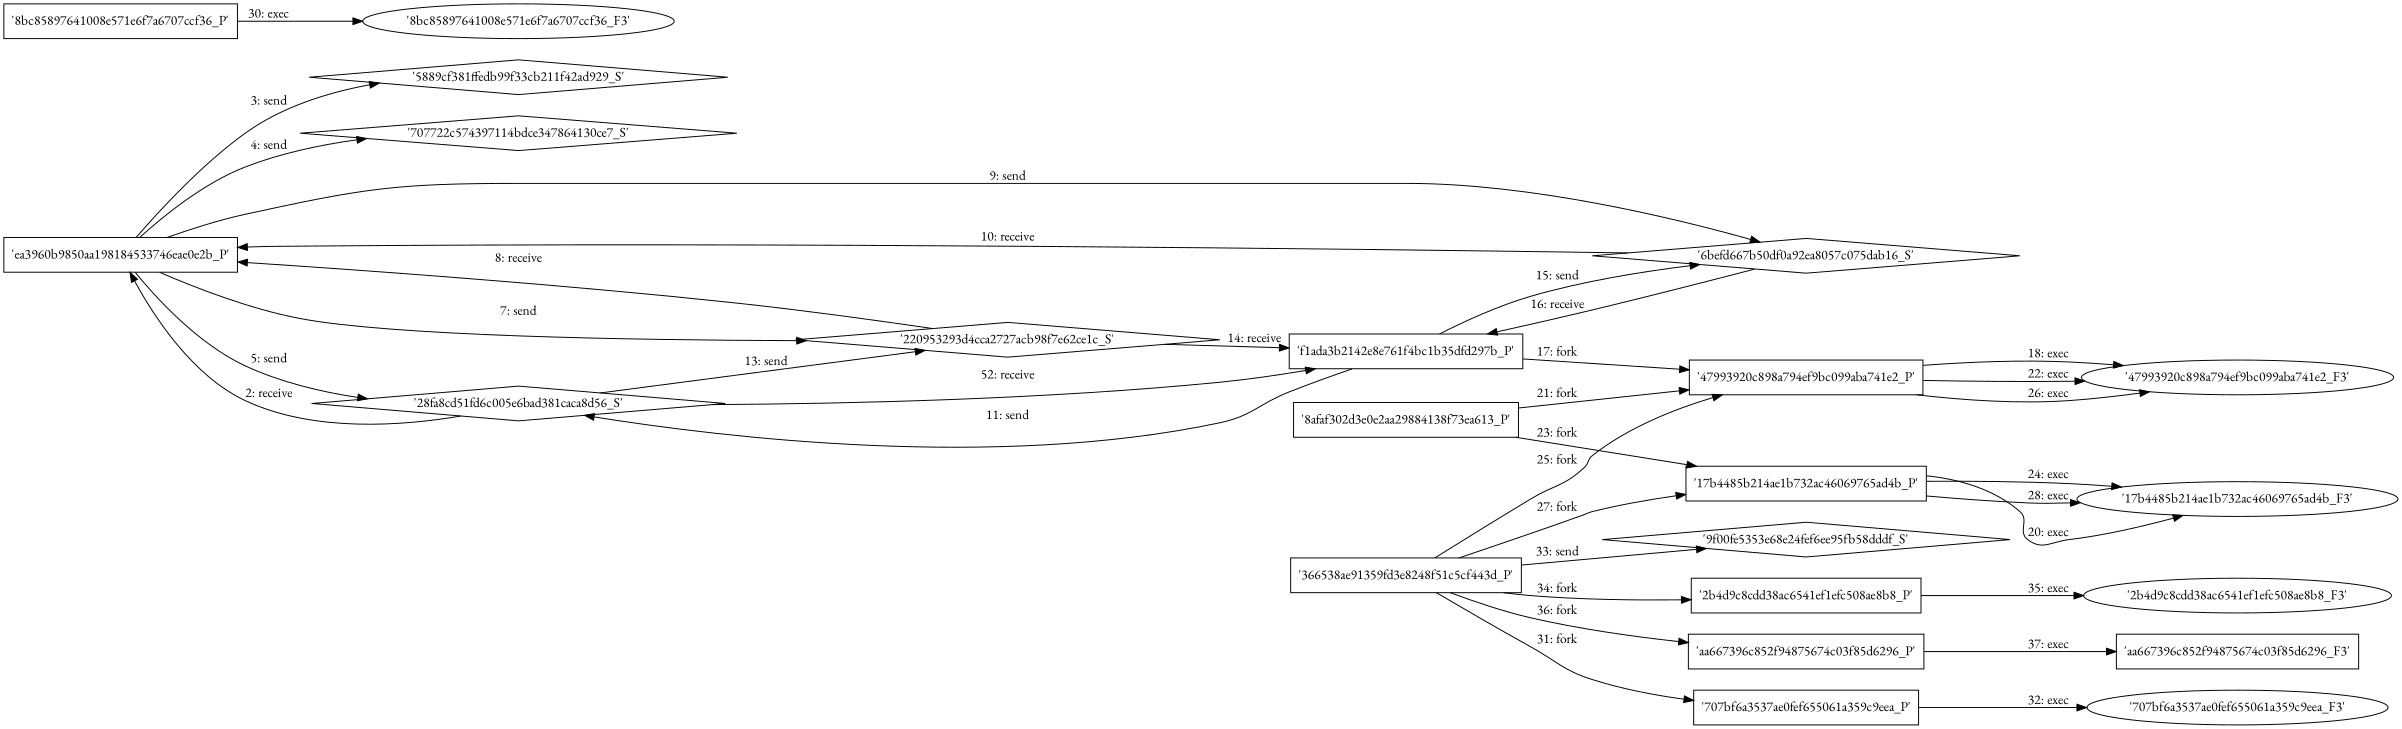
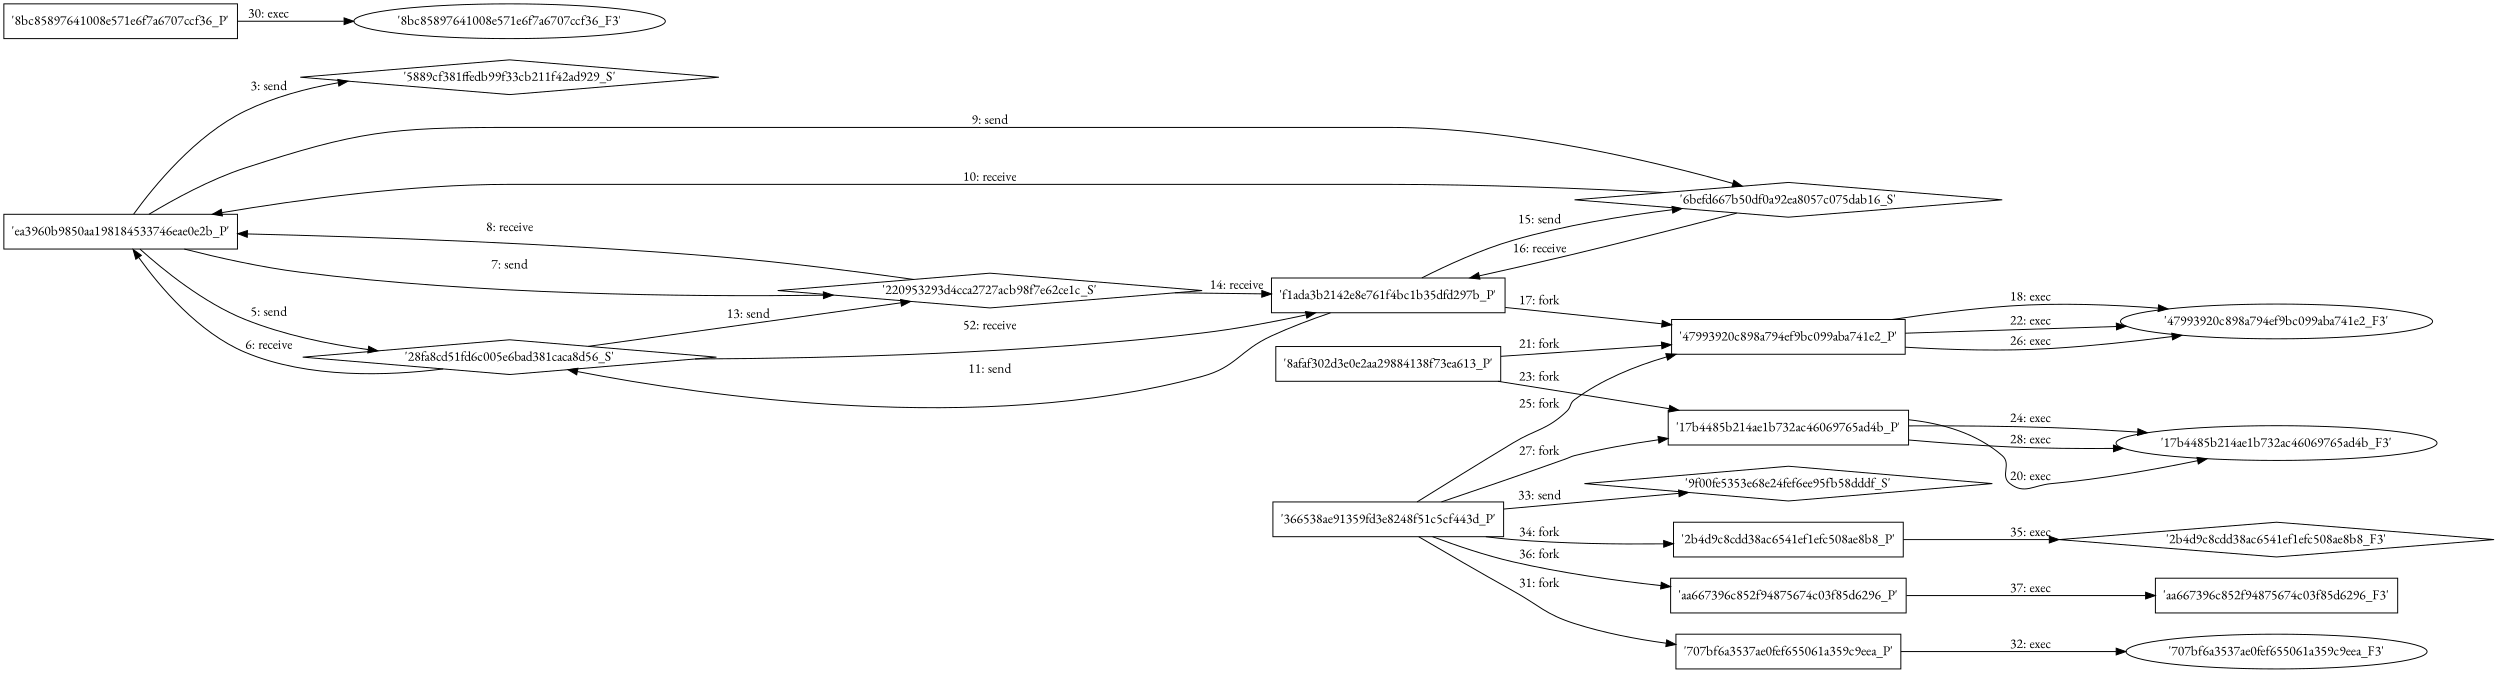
node "'707722c574397114bdce347864130ce7_S'": removed
edge "'28fa8cd51fd6c005e6bad381caca8d56_S'" -> "'ea3960b9850aa198184533746eae0e2b_P'": label "2: receive" -> "6: receive"
node "'2b4d9c8cdd38ac6541ef1efc508ae8b8_F3'": shape ellipse -> diamond
